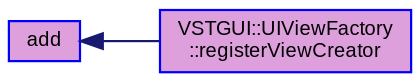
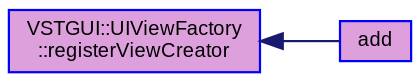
edge "VSTGUI::UIViewFactory ::registerViewCreator" -> "add": reversed
